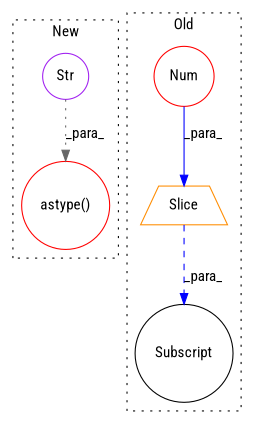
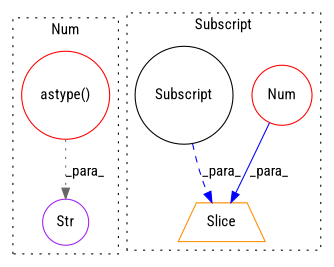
cluster "Old": label "Old" -> "Subscript"
cluster "New": label "New" -> "Num"
edge "Str" -> "astype()": reversed
edge "Slice" -> "Subscript": reversed
